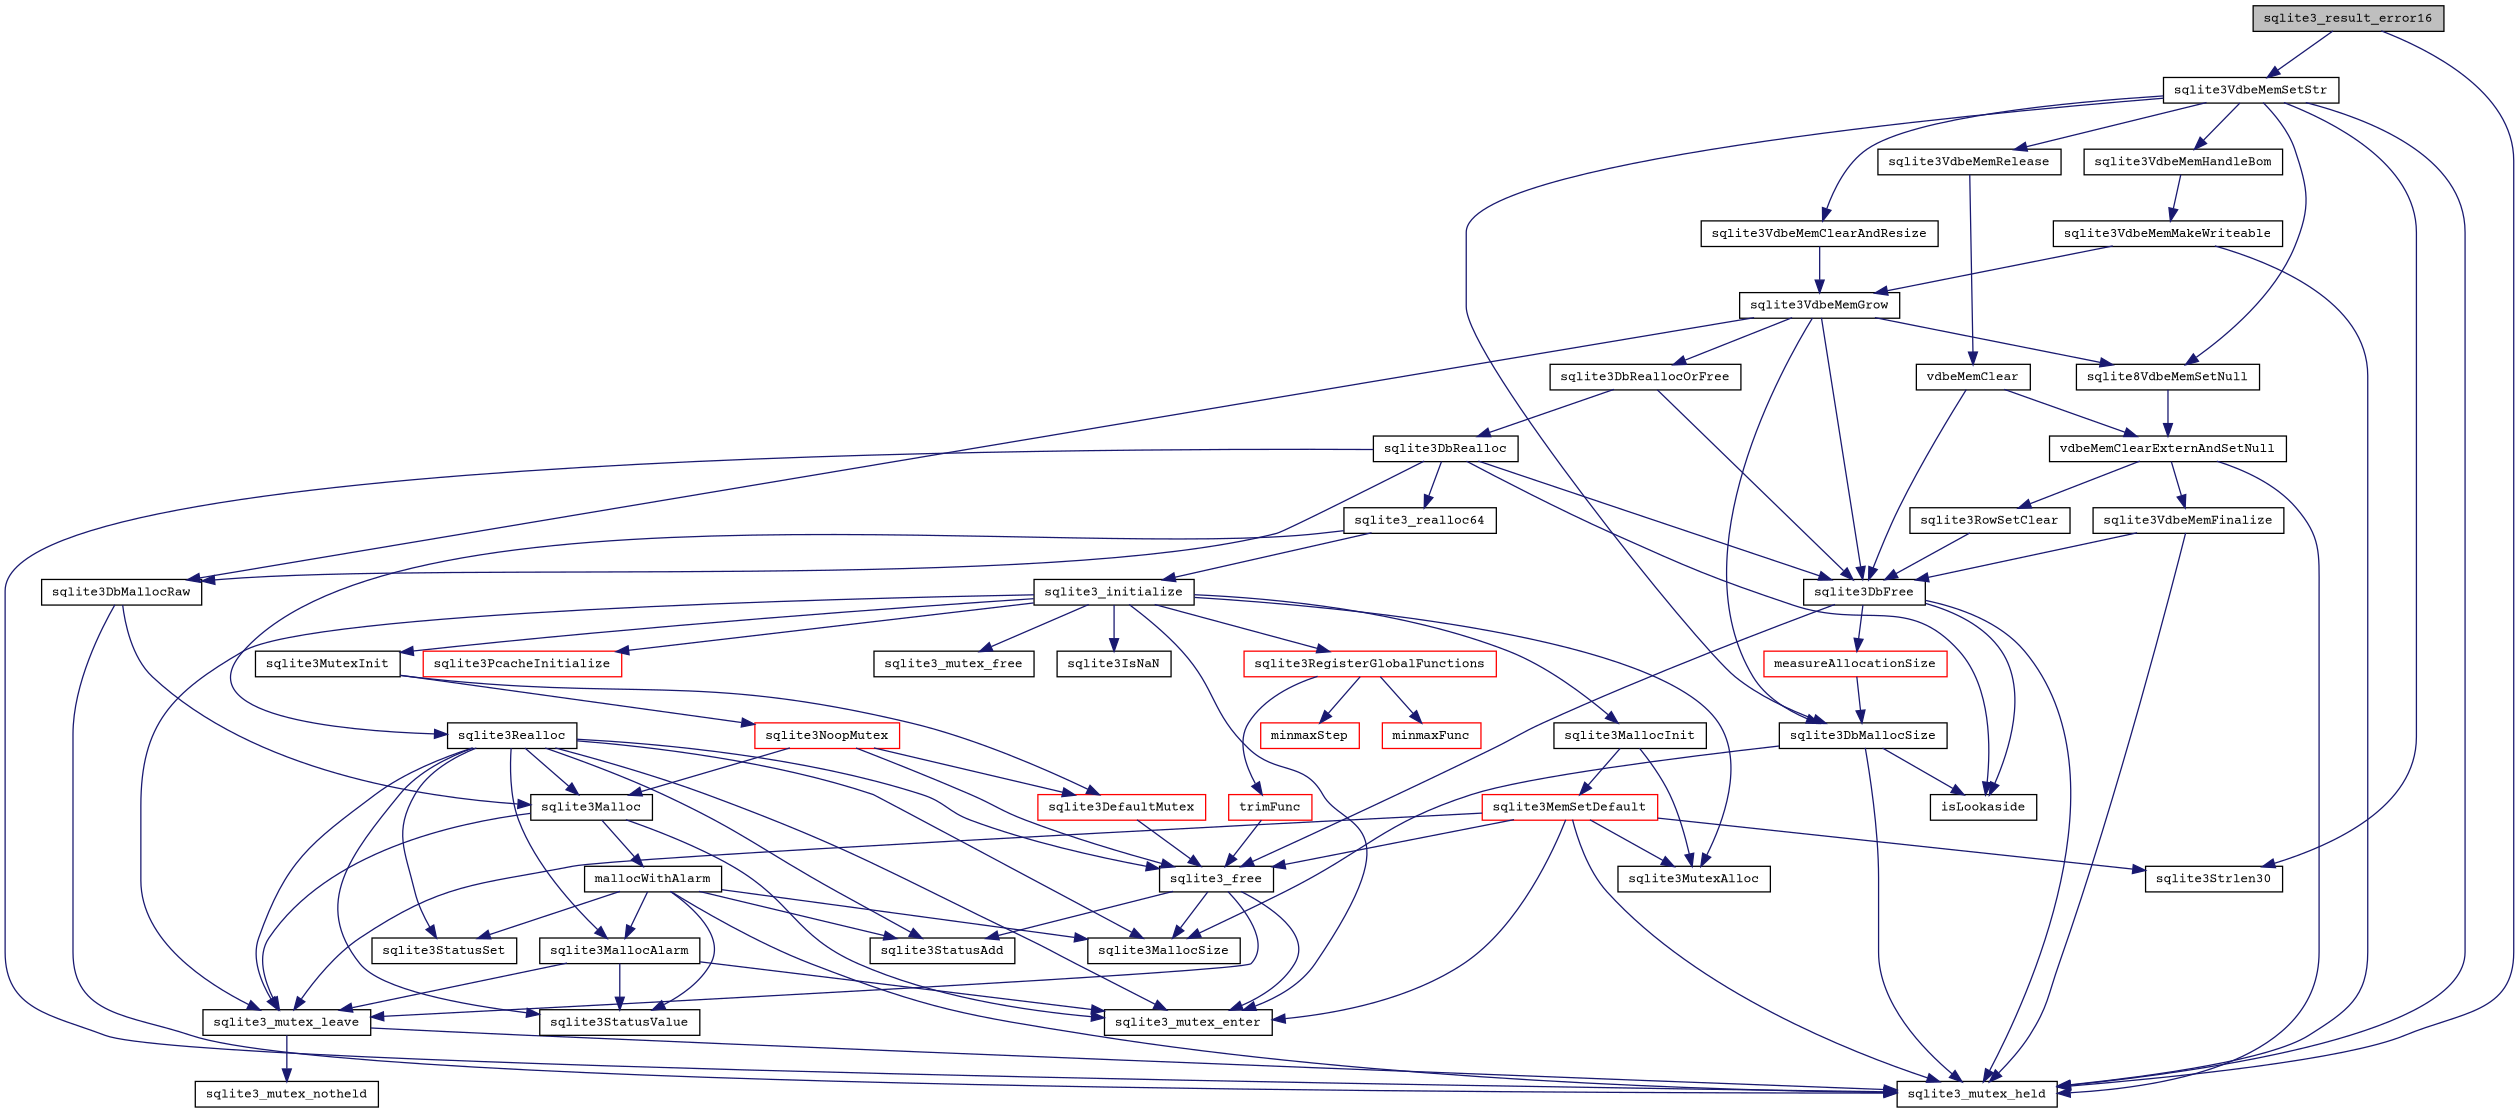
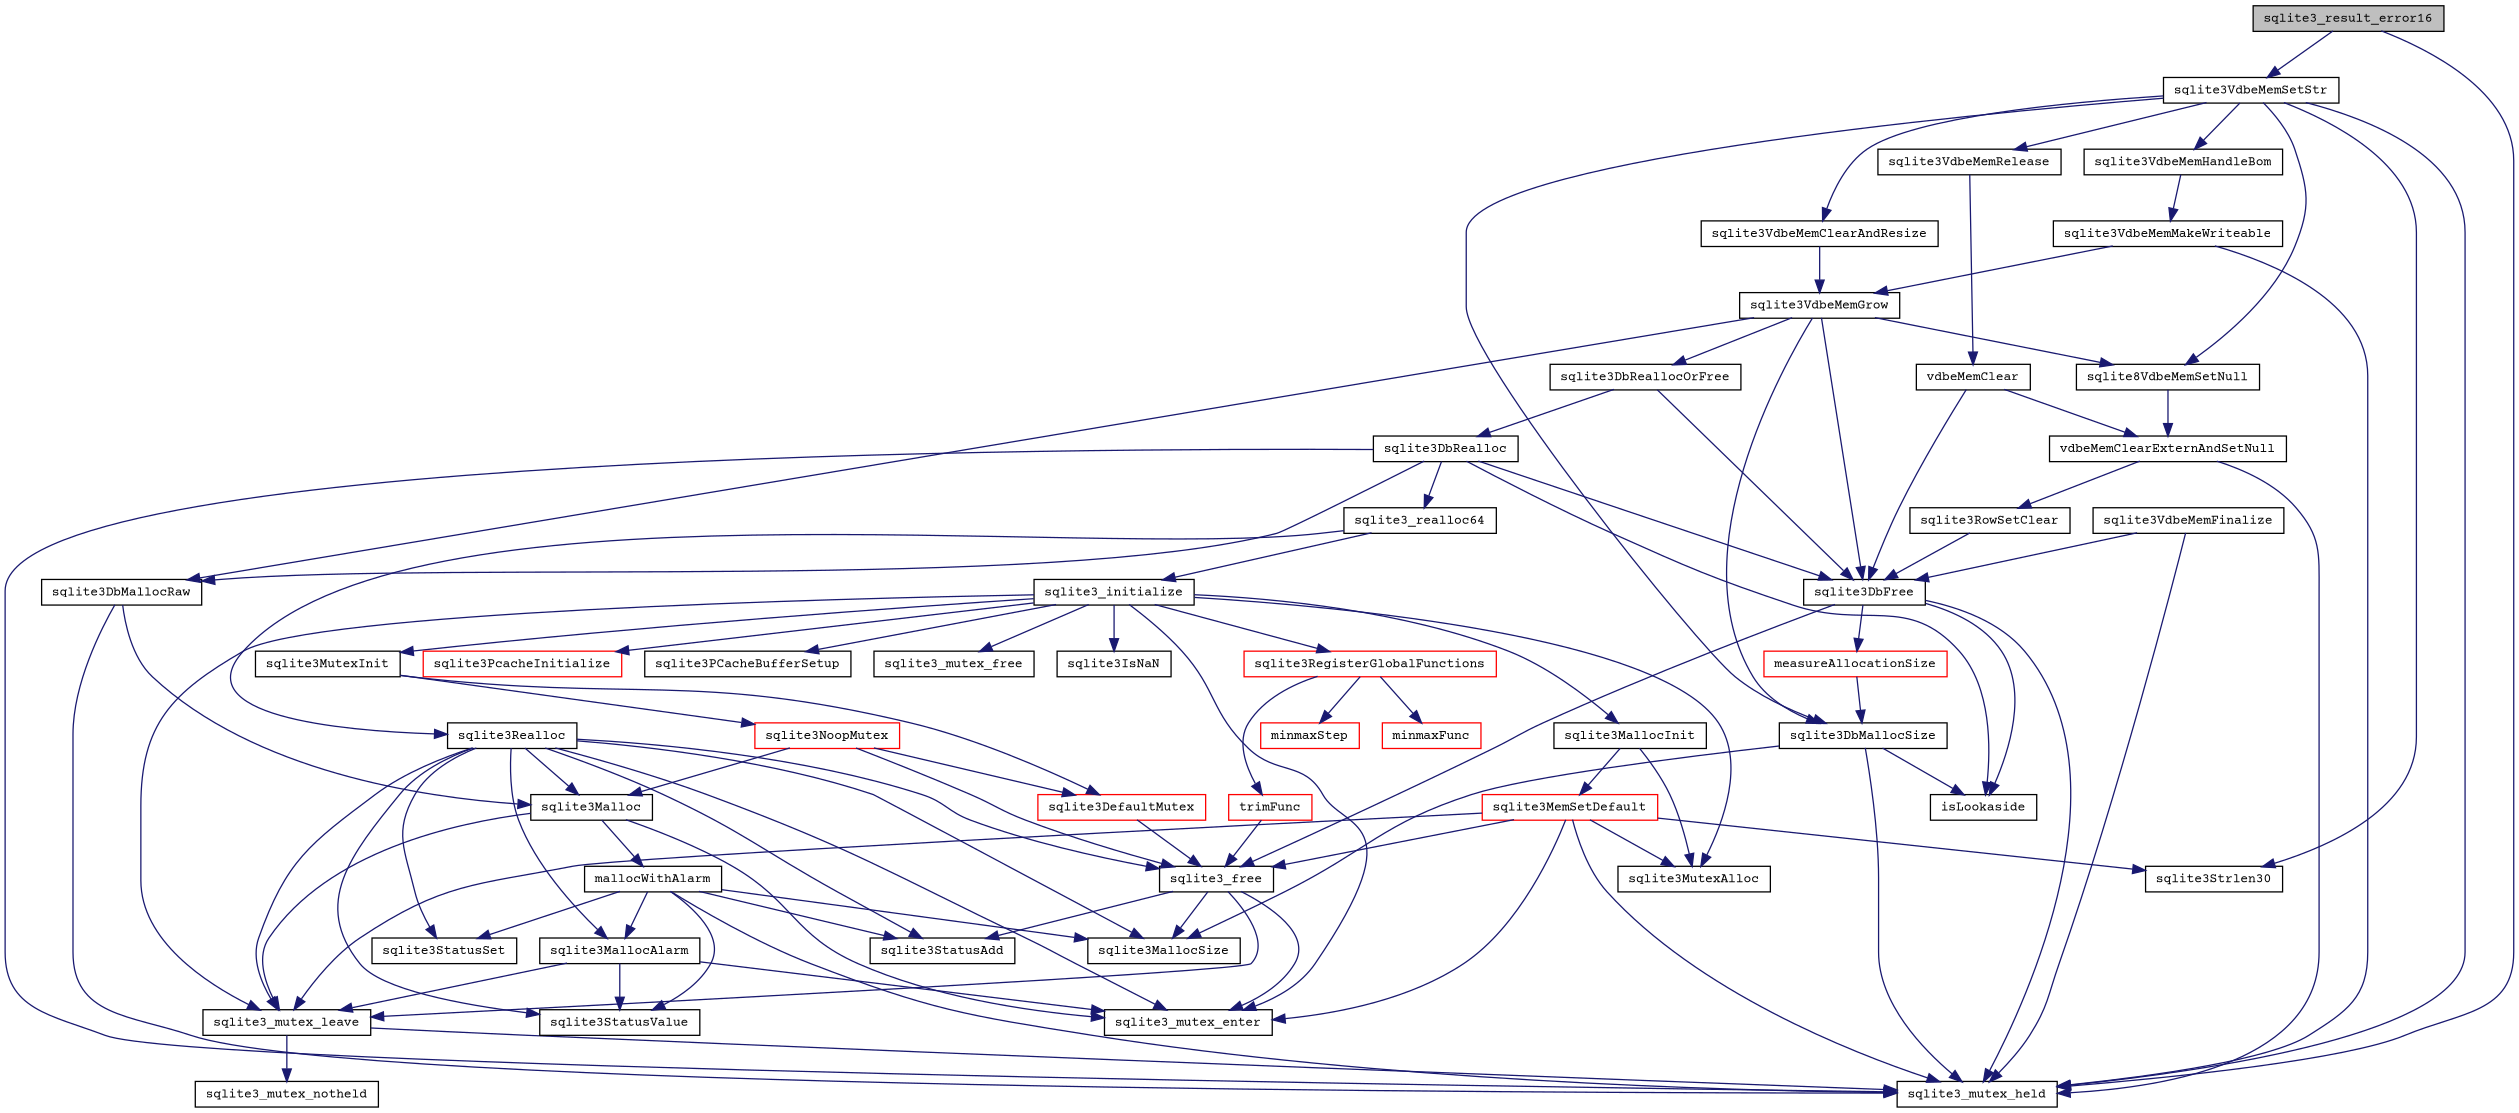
edge "vdbeMemClearExternAndSetNull" -> "sqlite3VdbeMemFinalize": removed
node "sqlite3PCacheBufferSetup": added
